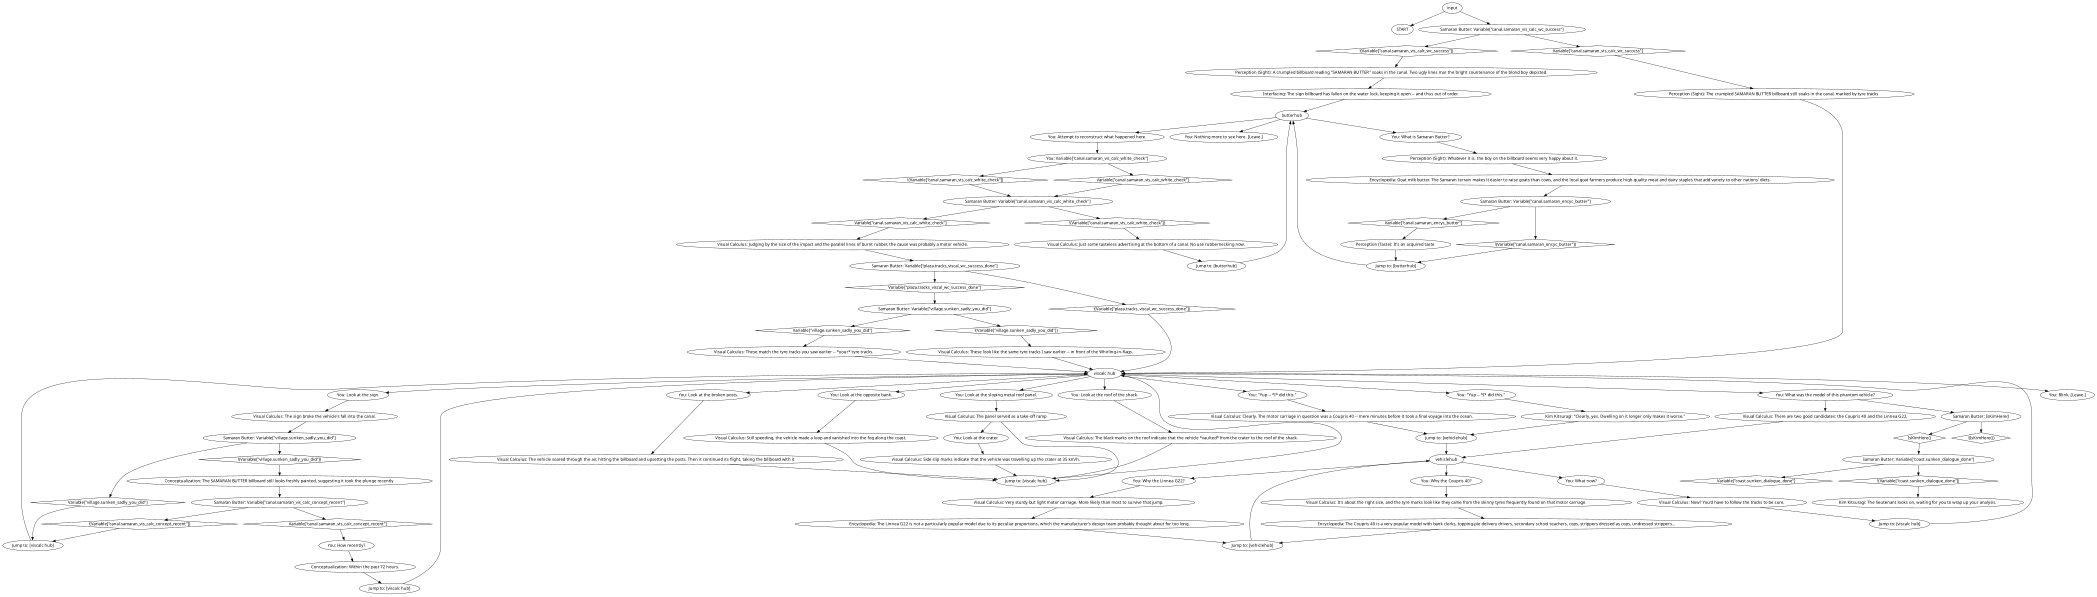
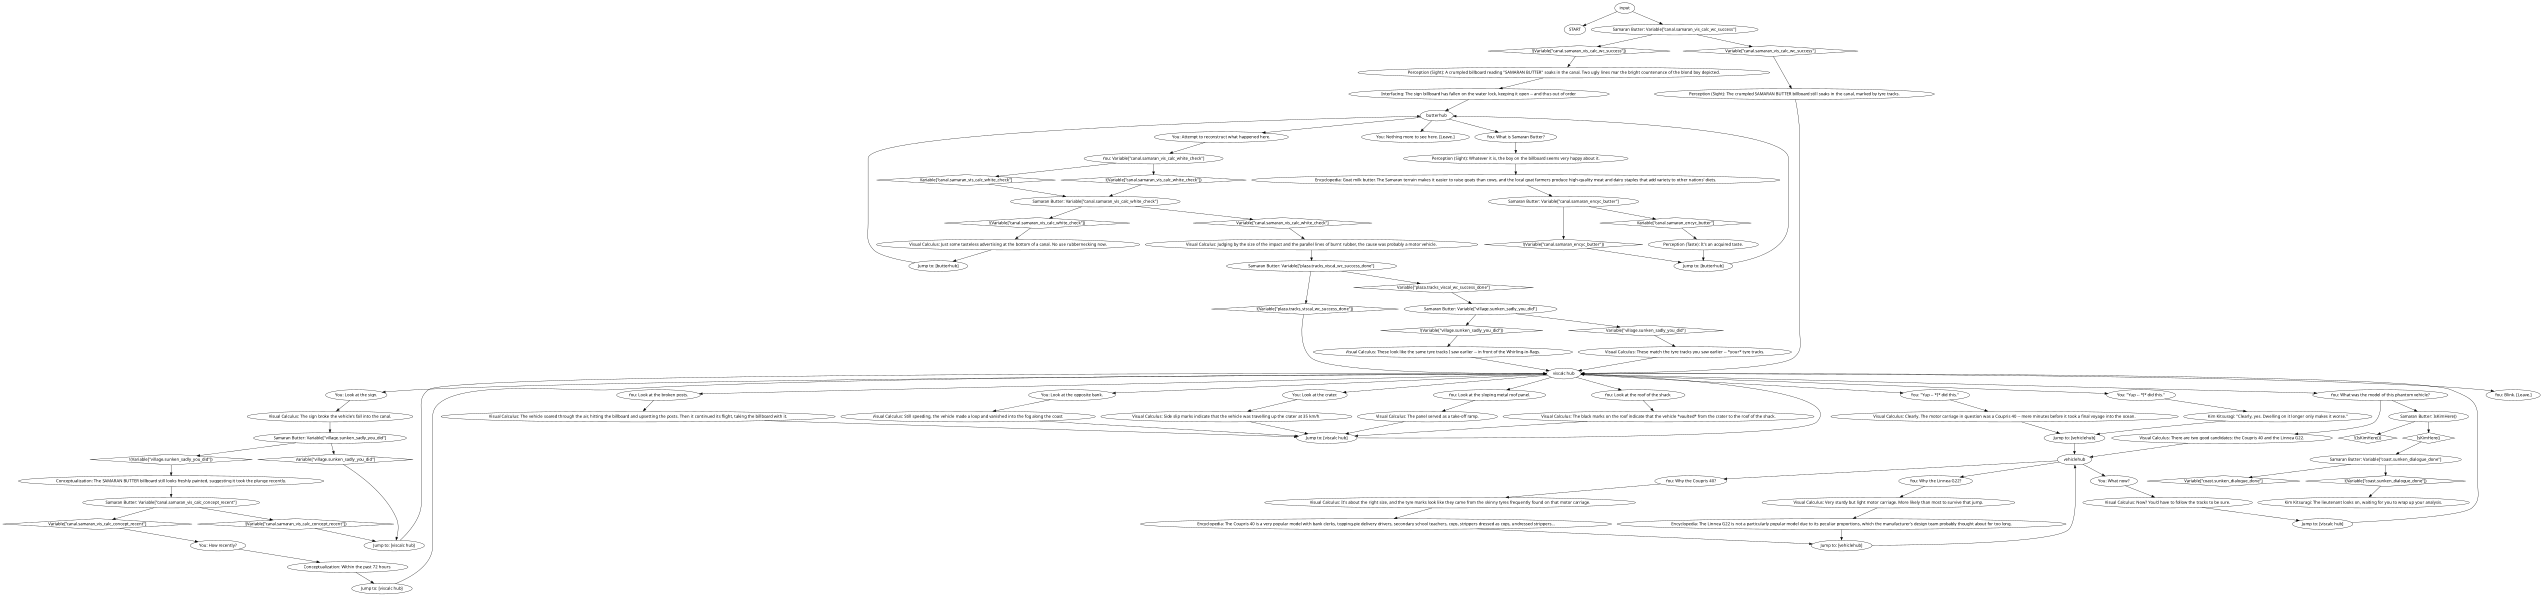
edge "Visual Calculus: The panel served as a take-off ramp." -> "You: Look at the crater.": now "viscalc hub" -> "You: Look at the crater."
